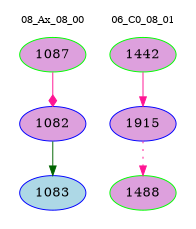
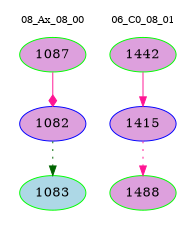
node "1915": label "1915" -> "1415"
edge "1082" -> "1083": style solid -> dotted
node "1083": color blue -> green
